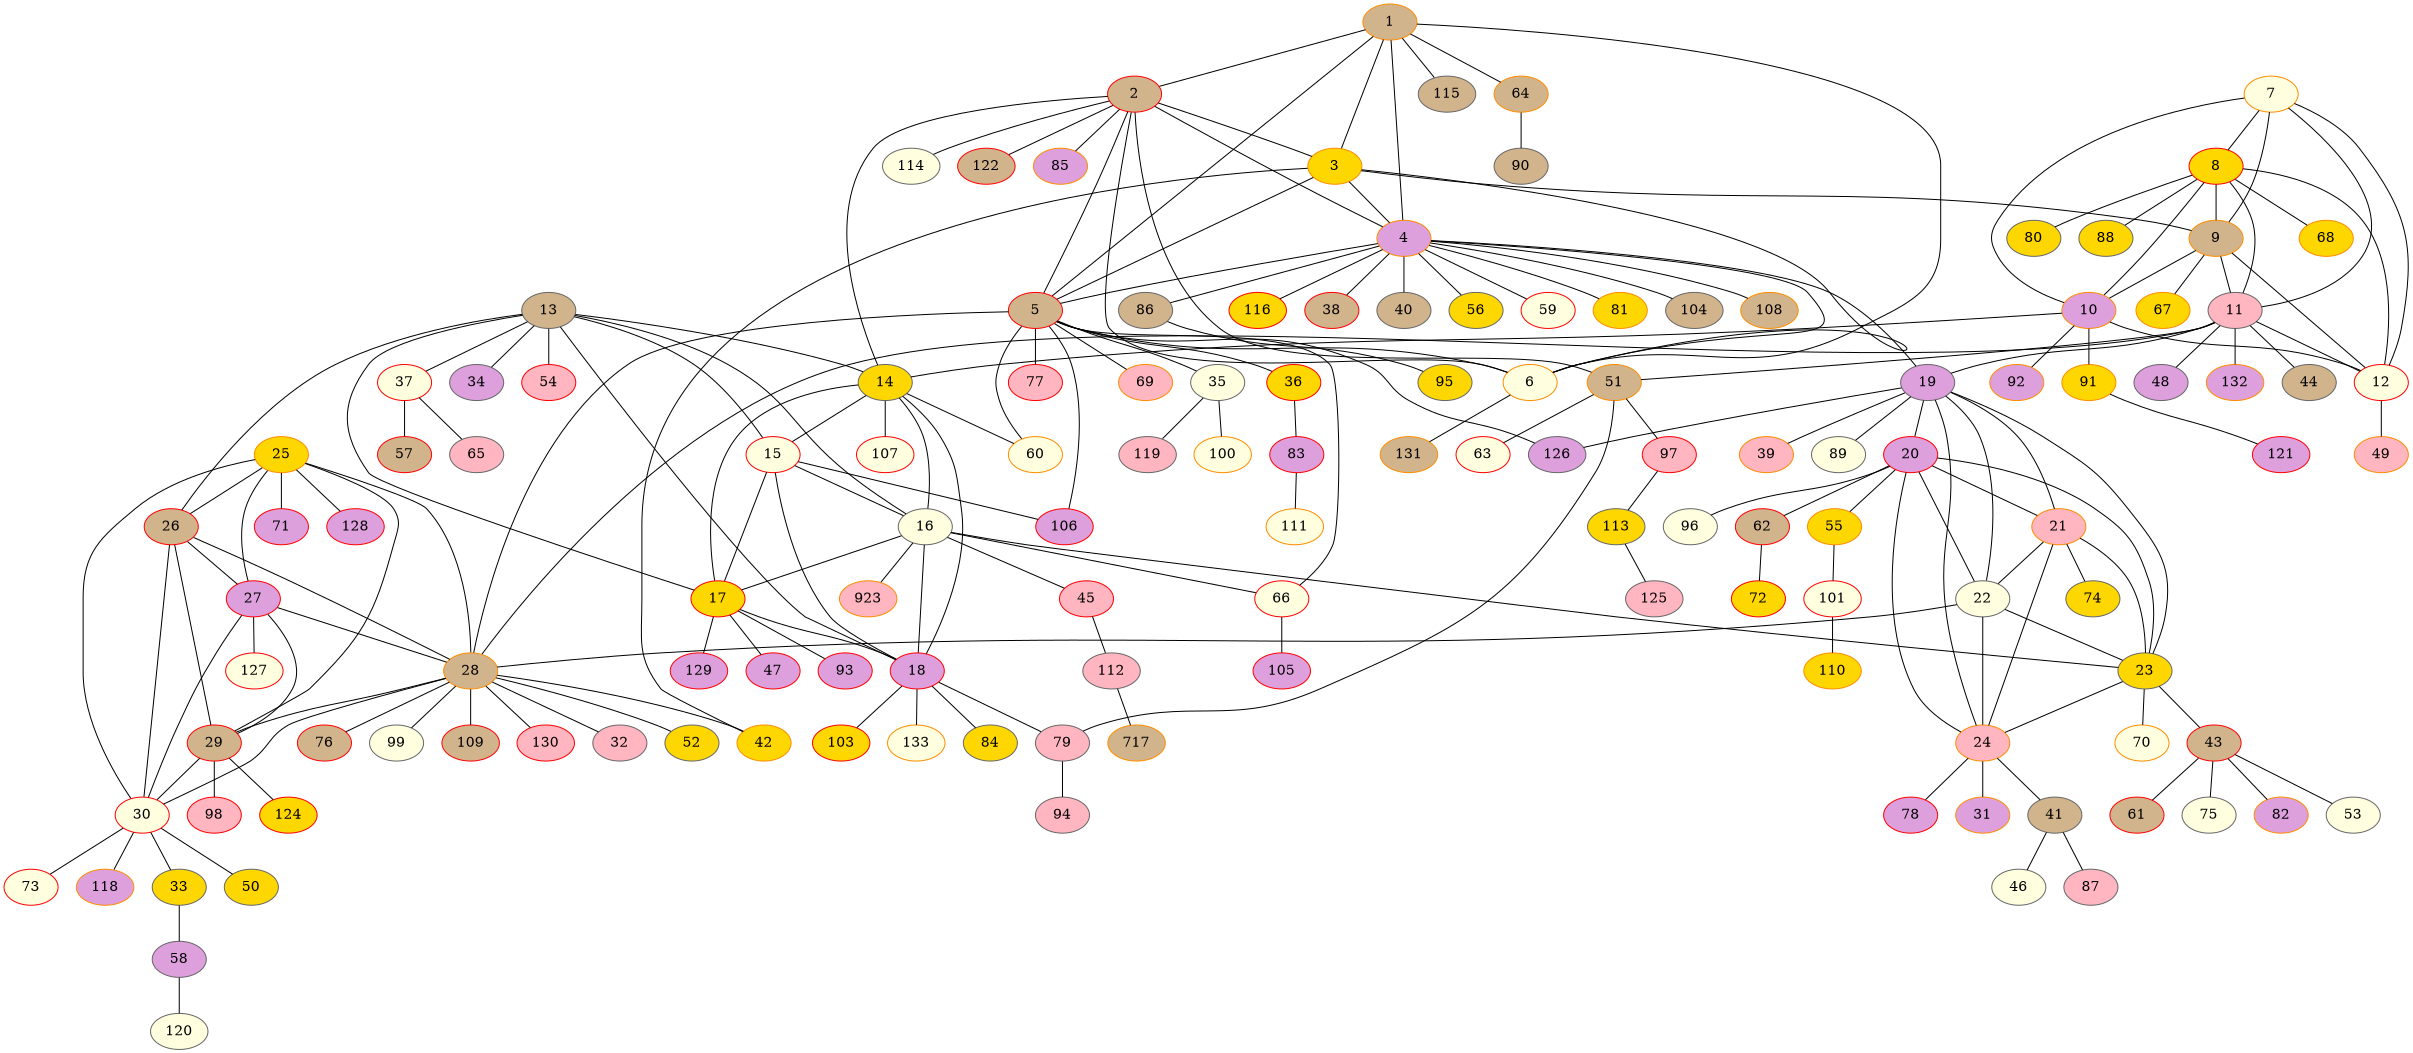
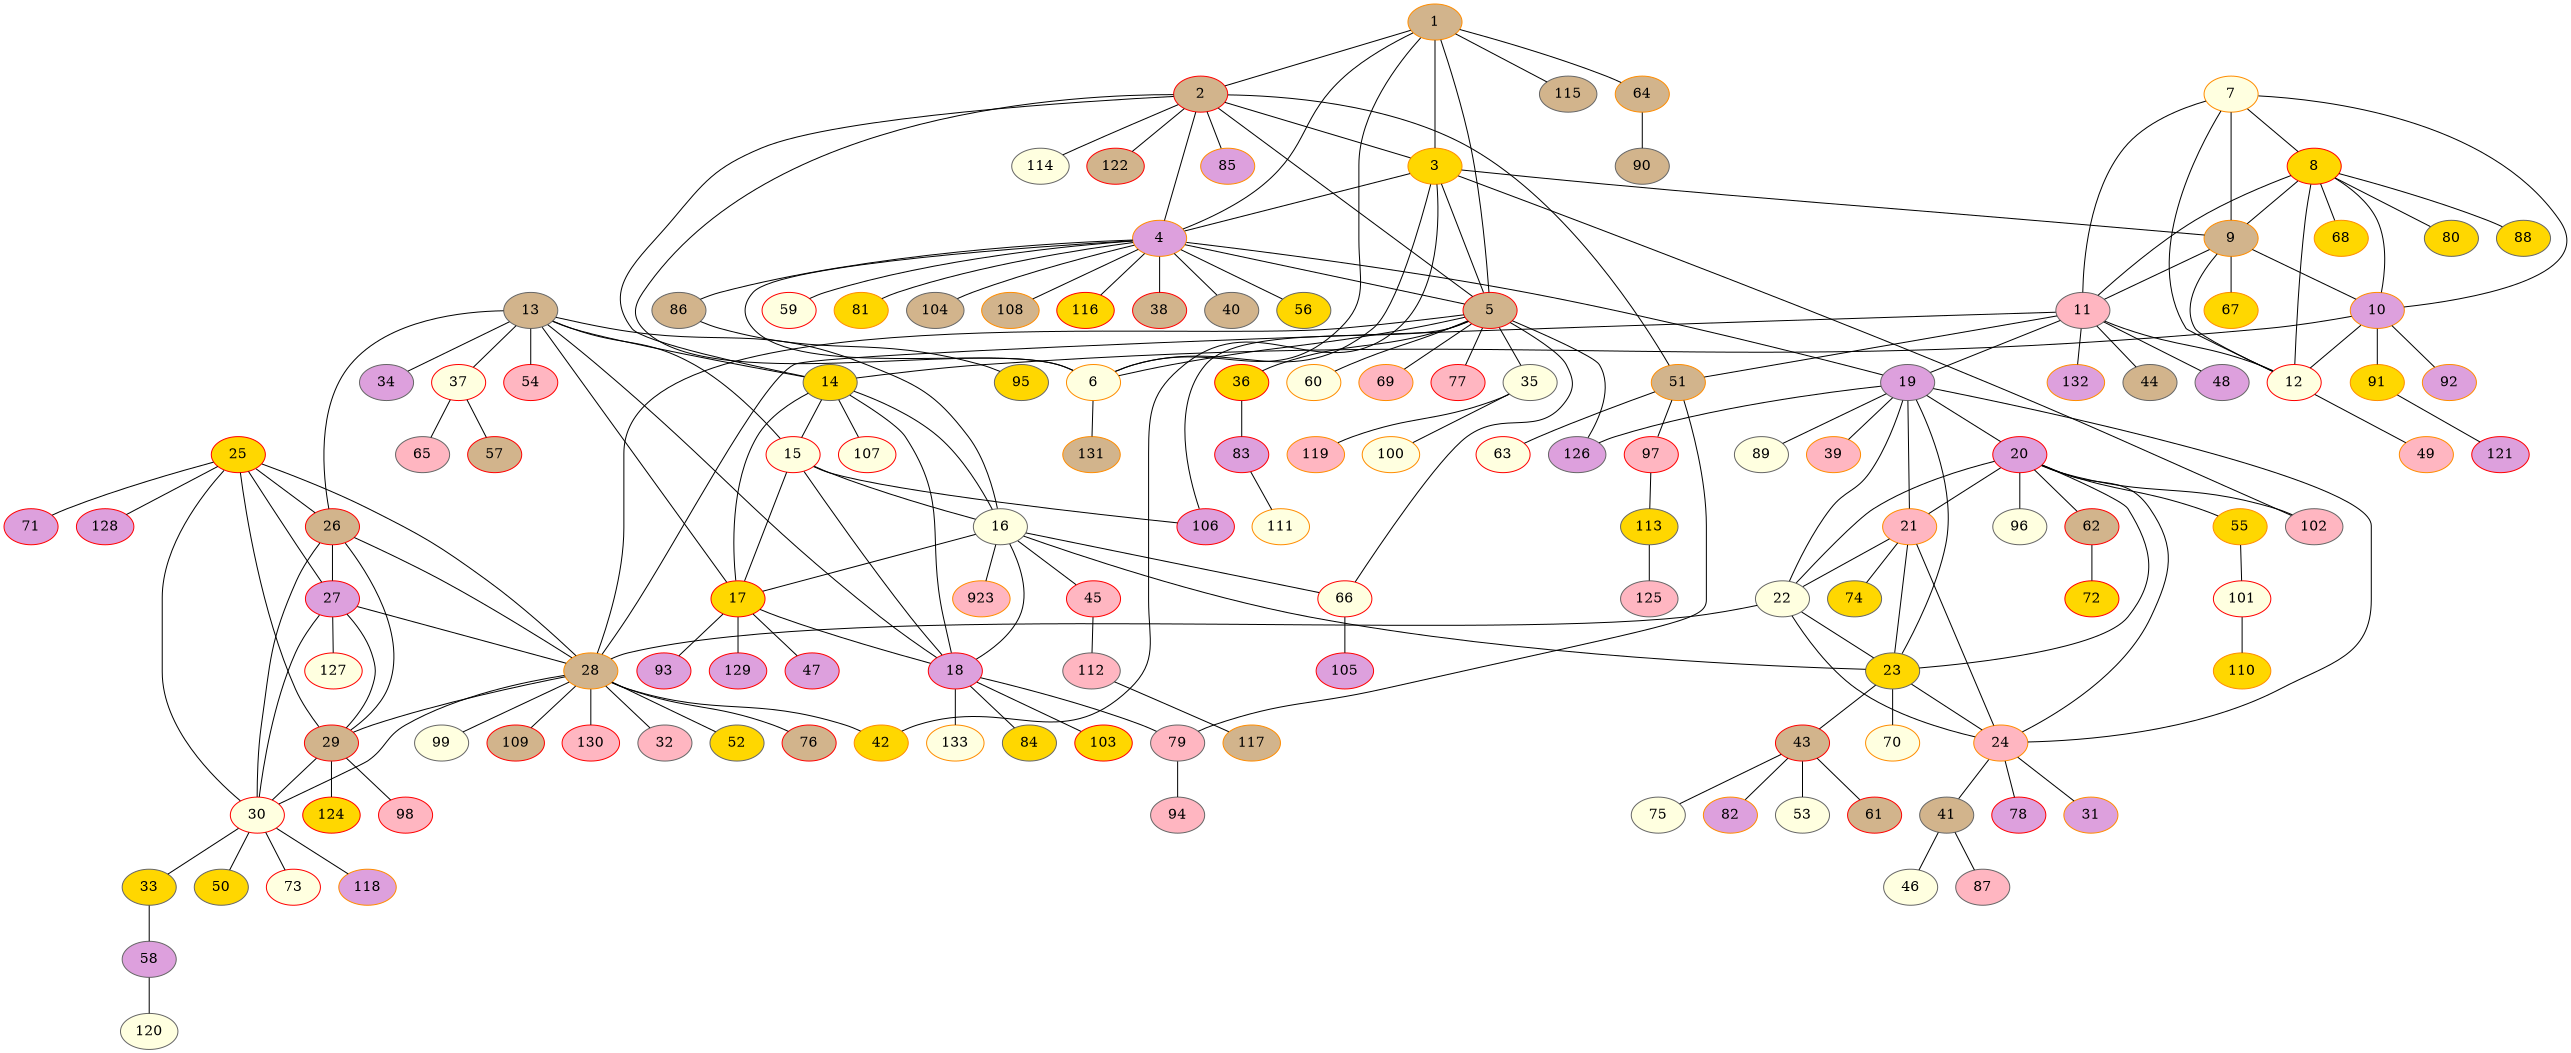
edge "14" -- "60": removed
node "25": color darkorange -> red
node "119": color gray40 -> darkorange
node "102": added
node "717": label "717" -> "117"
